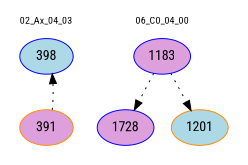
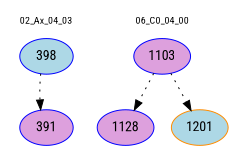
node "1183": label "1183" -> "1103"
edge "391" -> "398": reversed
node "391": color darkorange -> blue
node "1728": label "1728" -> "1128"
